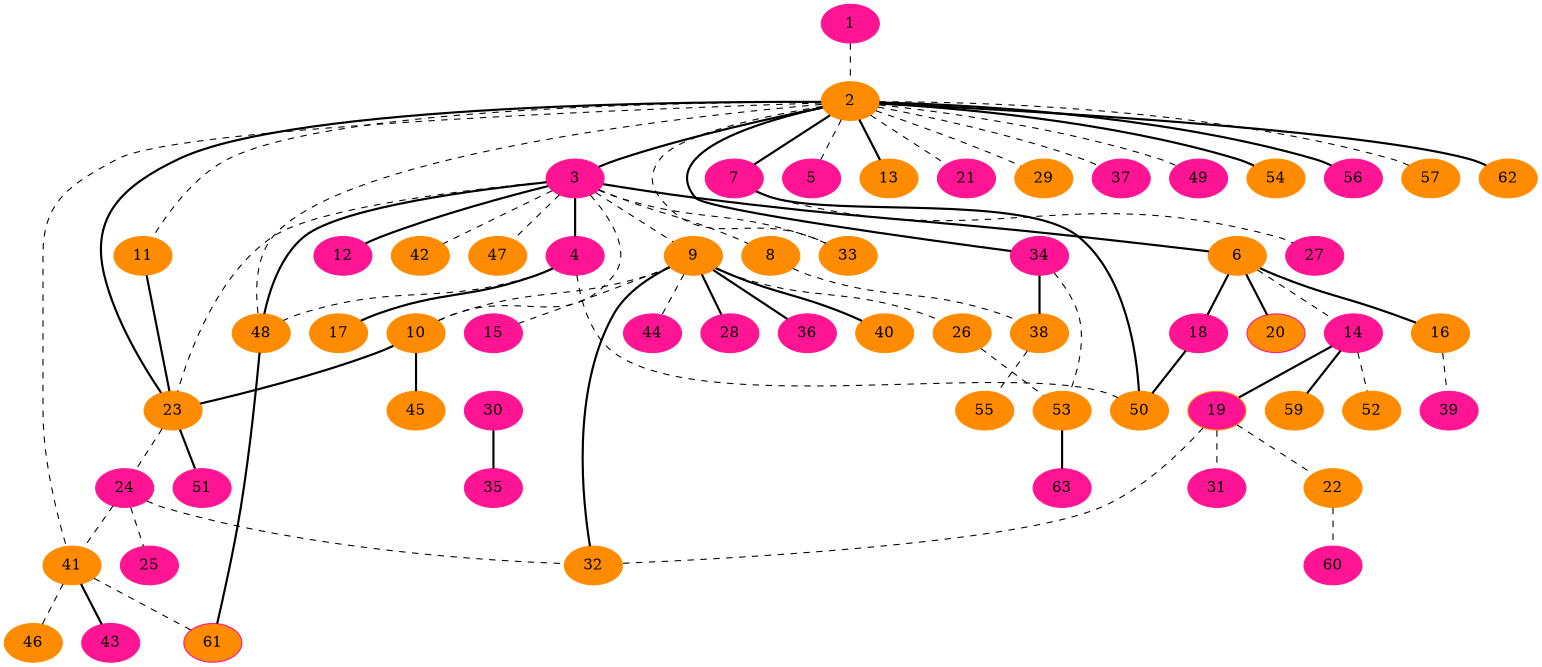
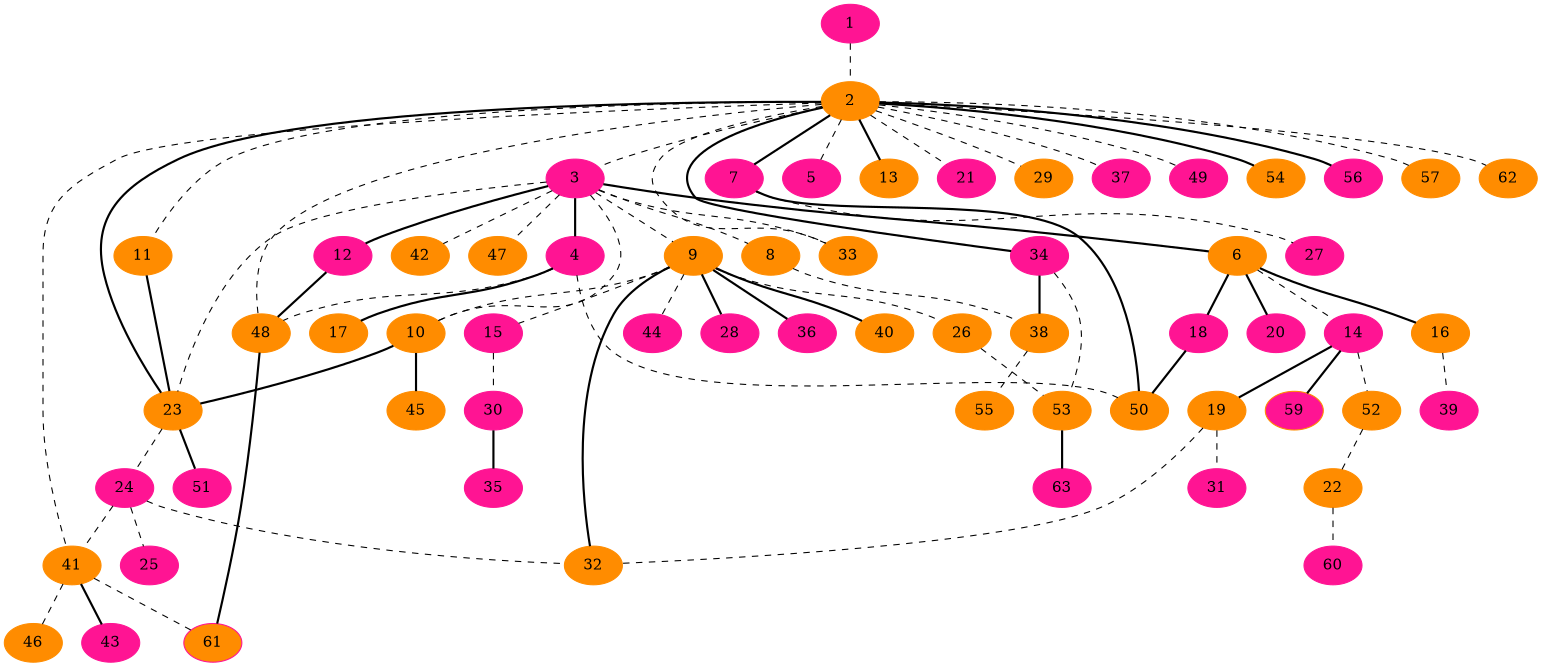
edge "2" -- "62": style bold -> dashed
edge "2" -- "3": style bold -> dashed
edge "3" -- "48": now "12" -- "48"
node "20": fillcolor darkorange -> deeppink
edge "15" -- "30": added
node "19": fillcolor deeppink -> darkorange
node "59": fillcolor darkorange -> deeppink
edge "19" -- "22": now "52" -- "22"
